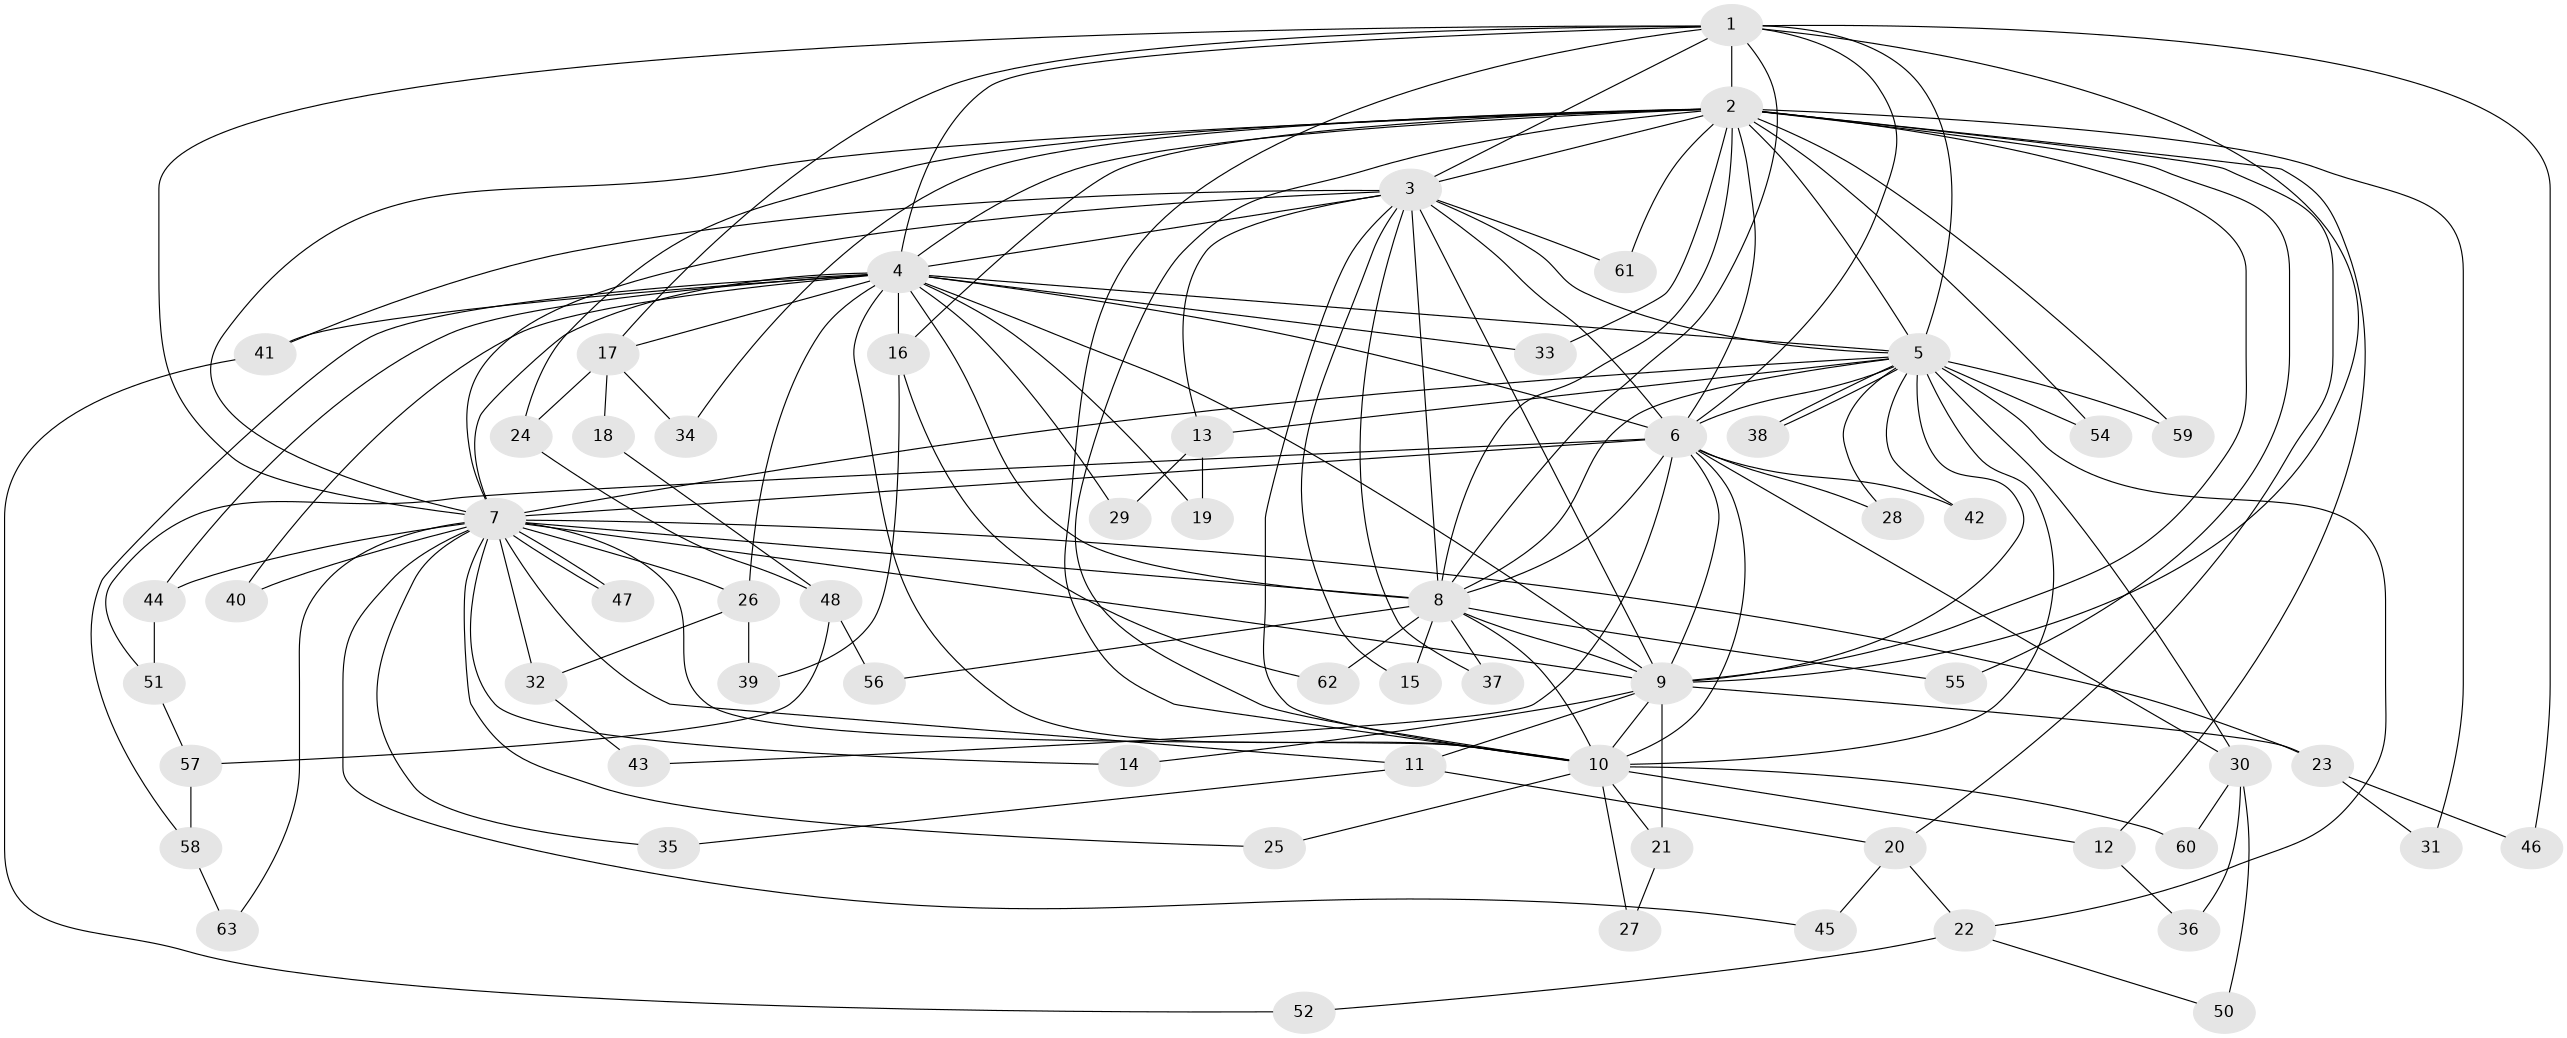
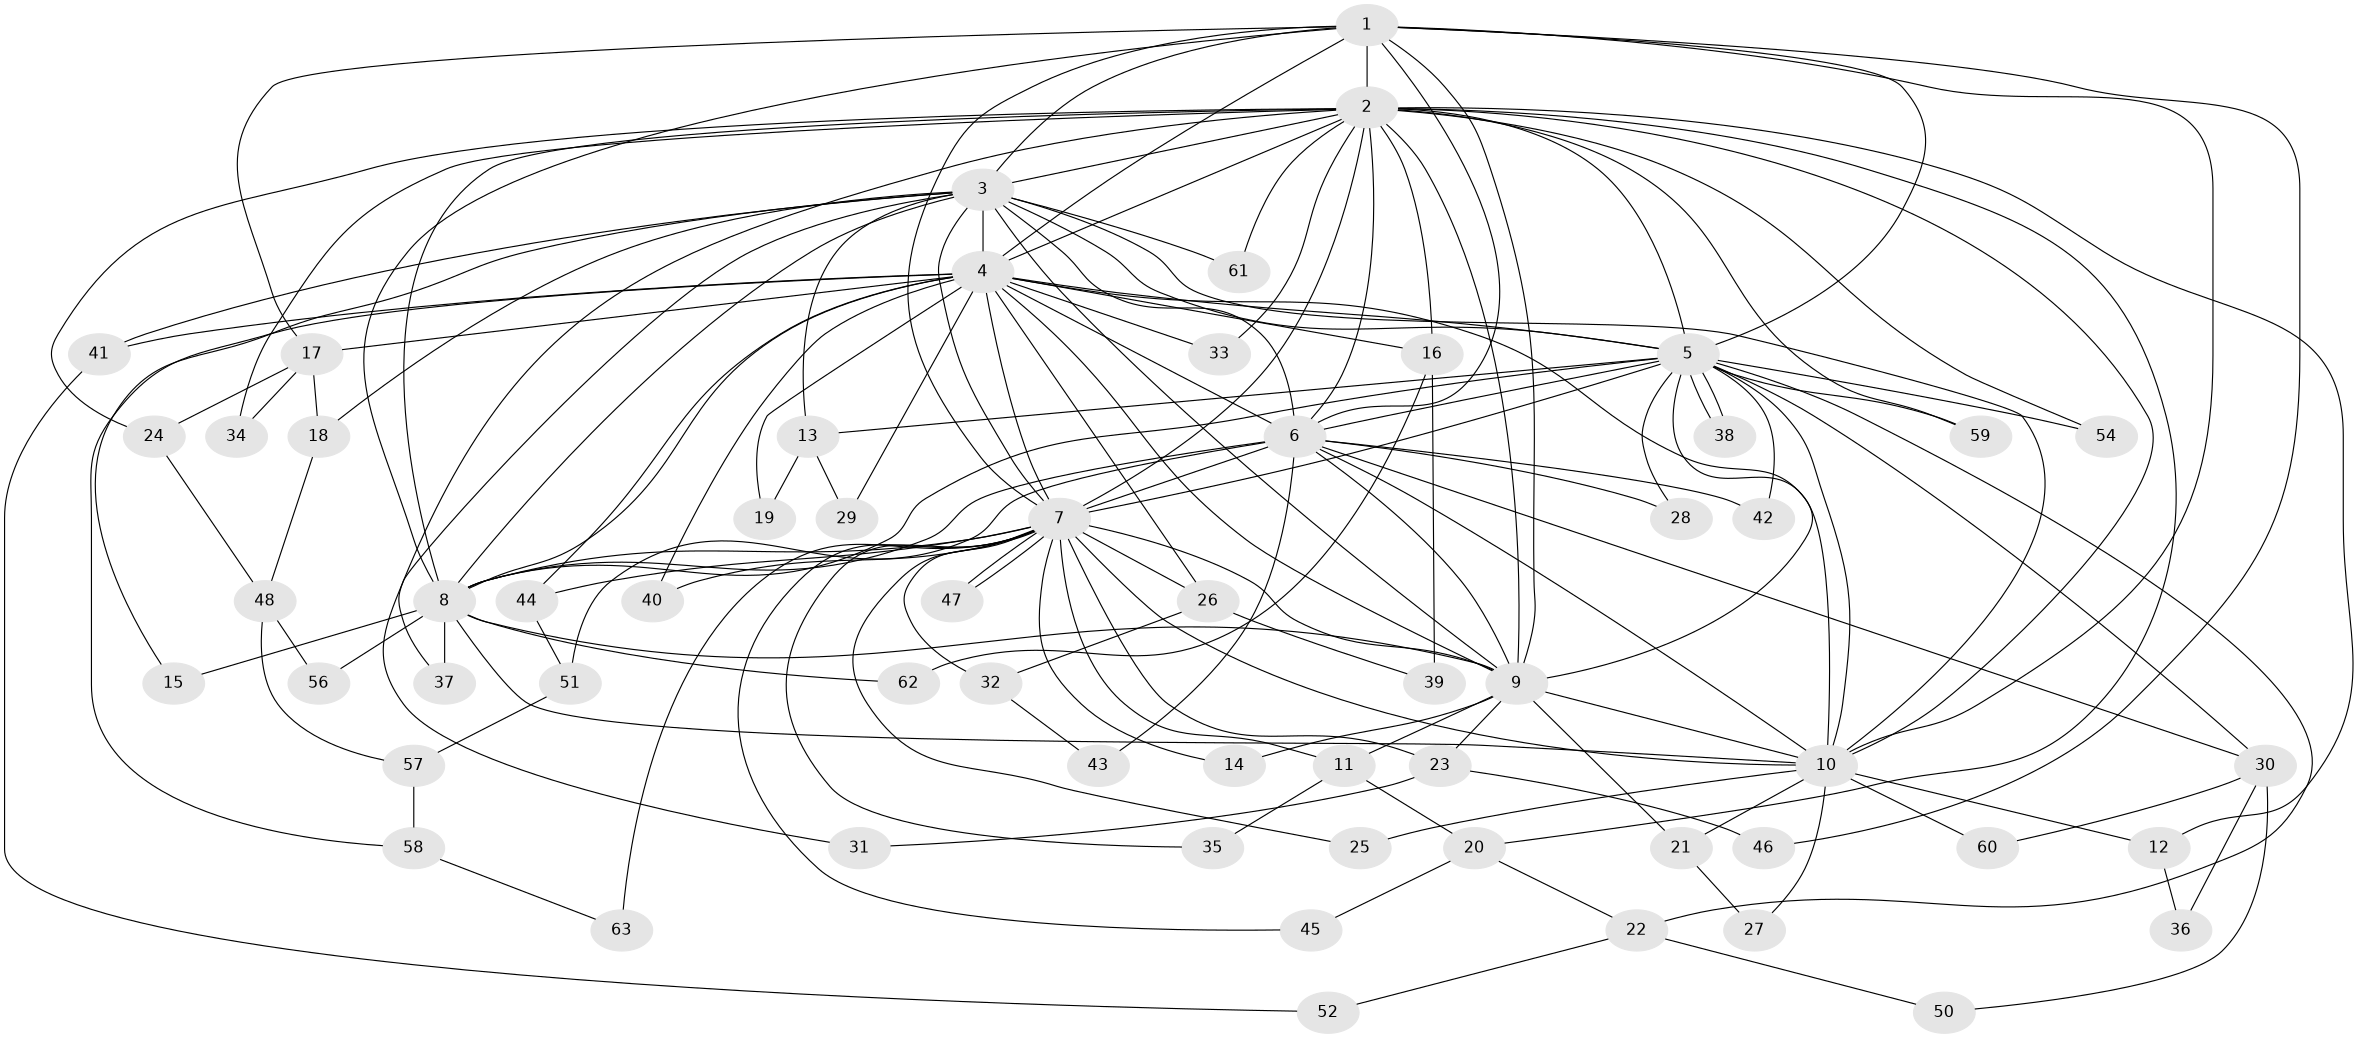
edge "3" -- "18": added
node "55": removed
